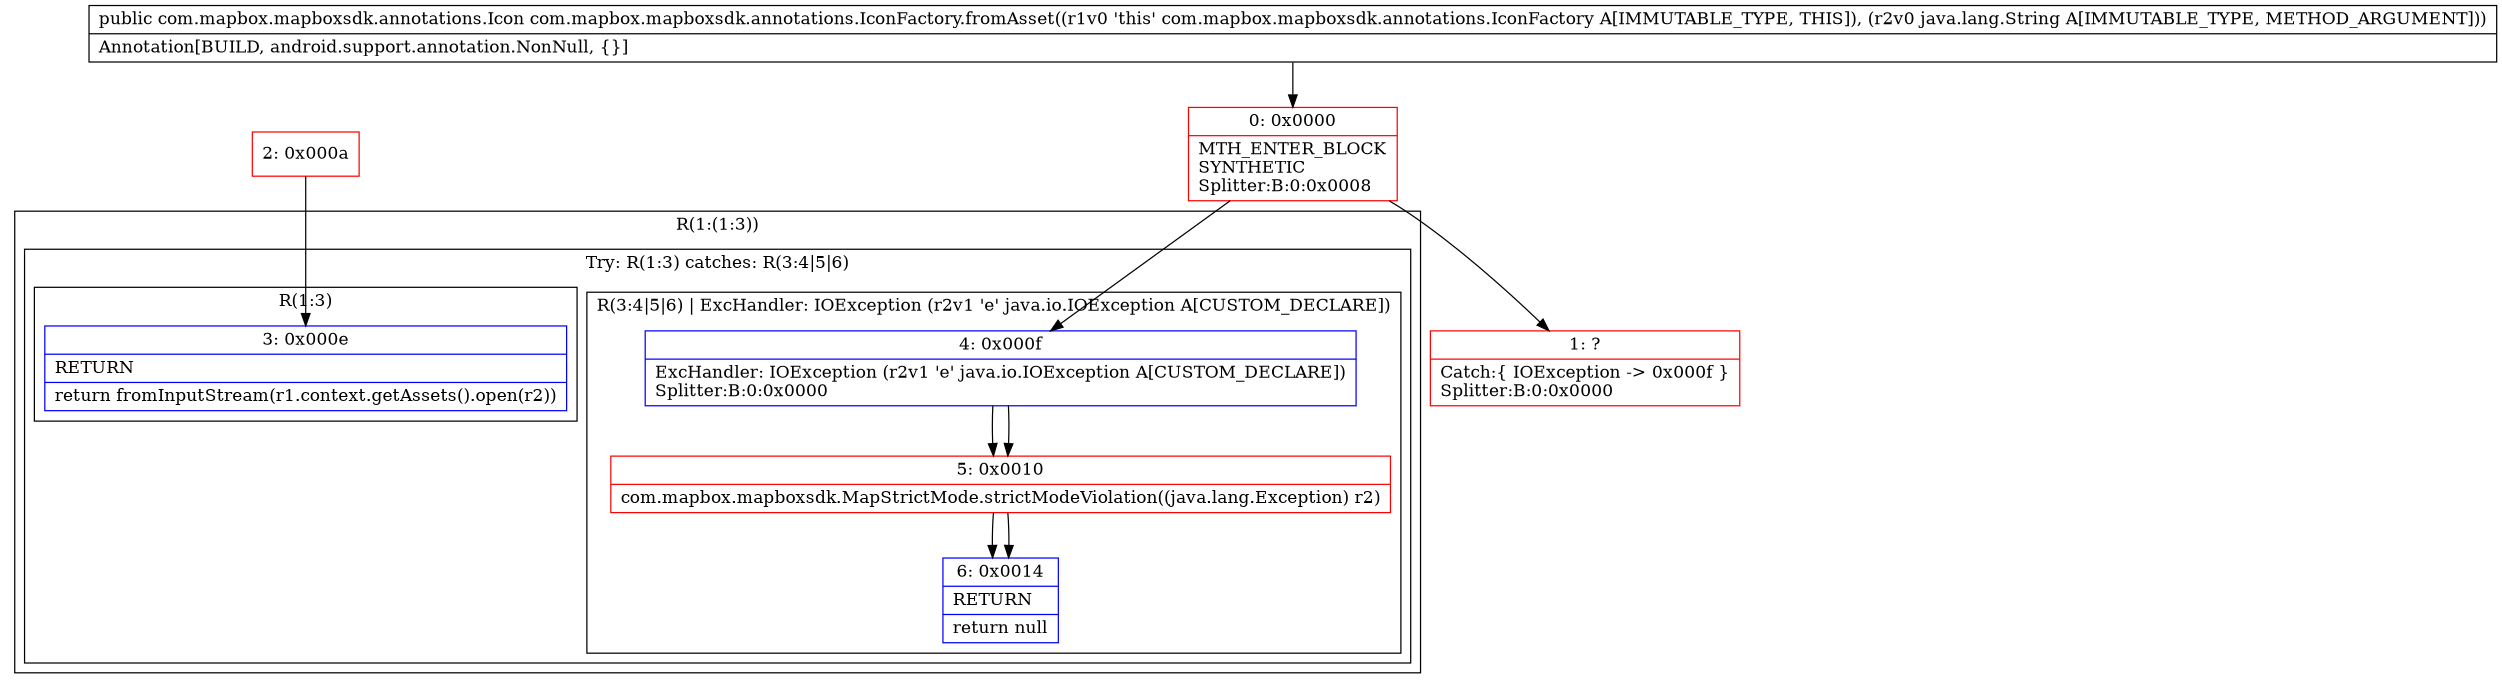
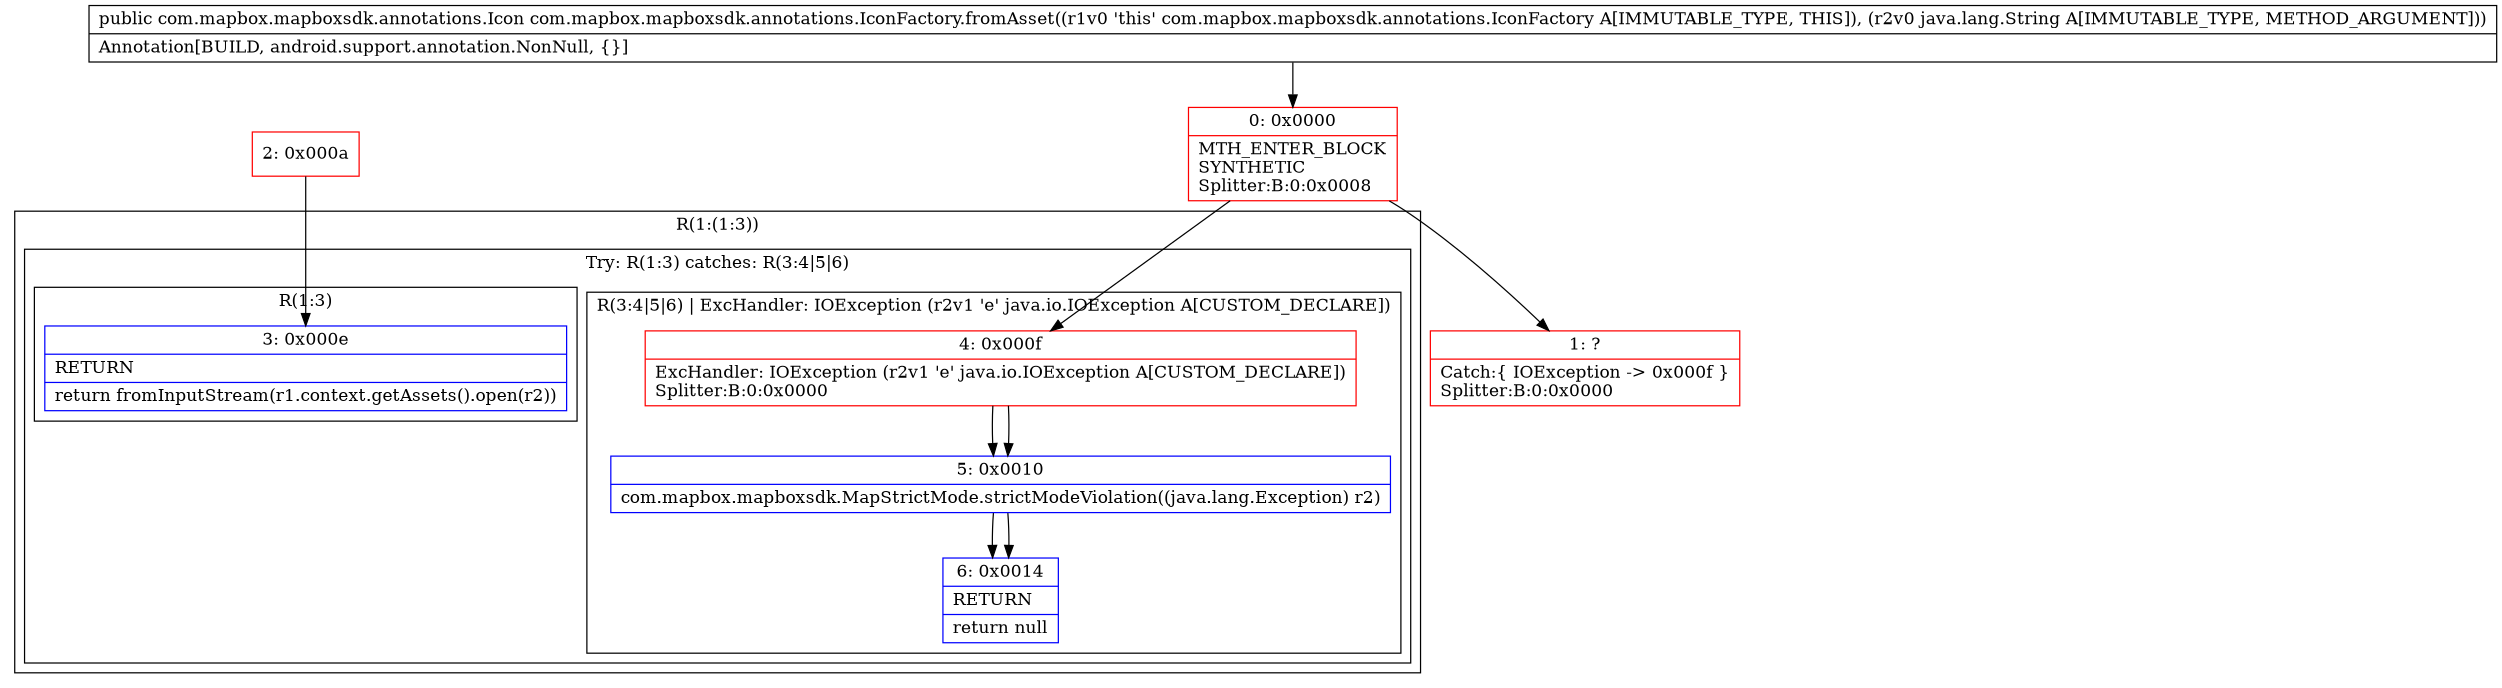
node "4: 0x000f": color blue -> red
node "5: 0x0010": color red -> blue
